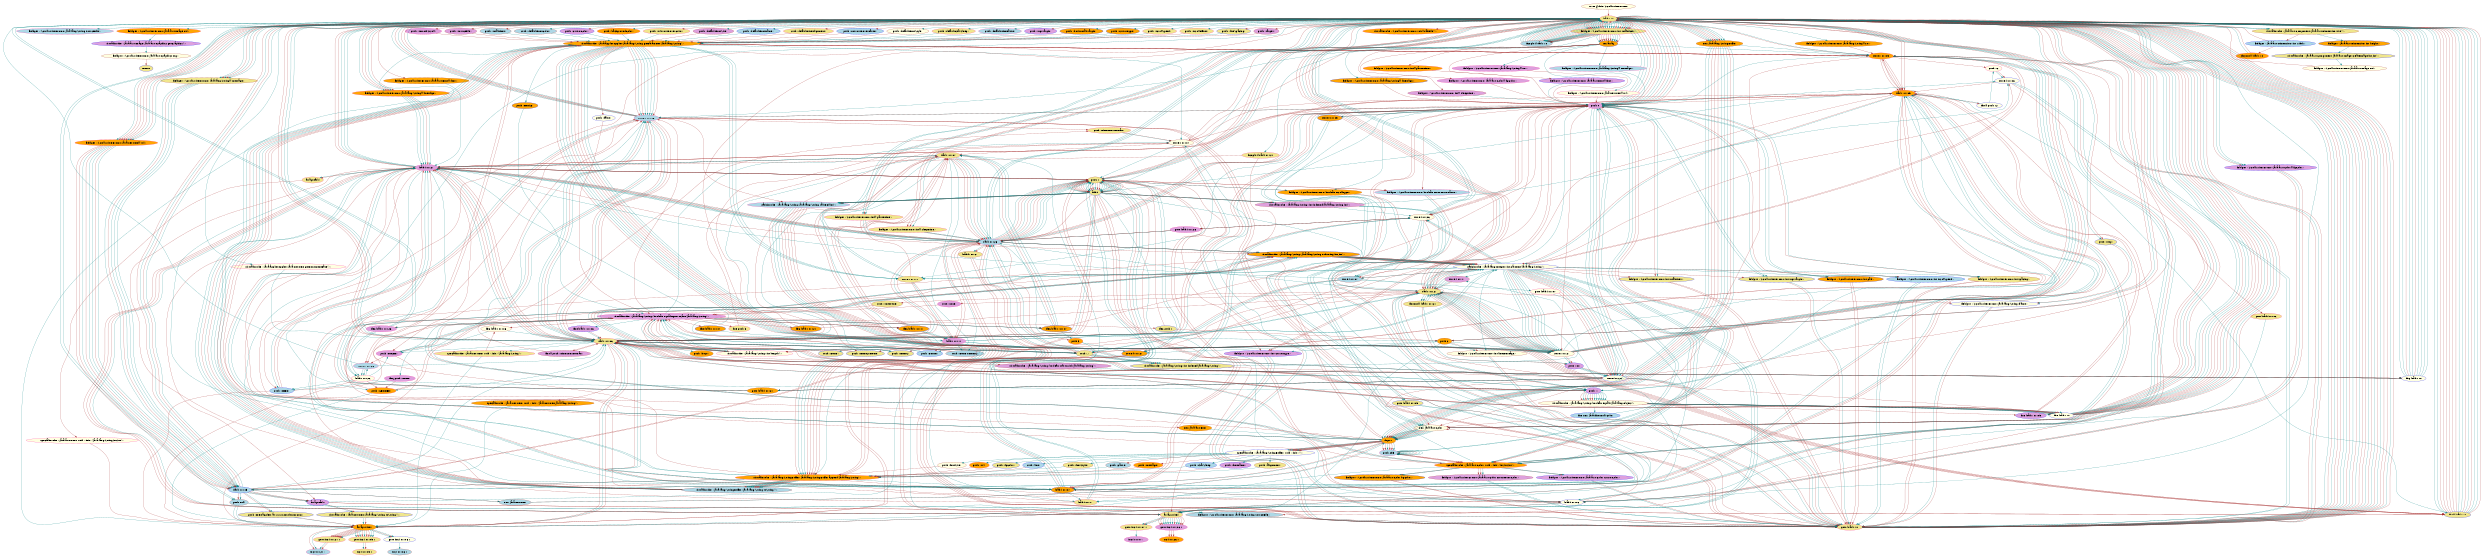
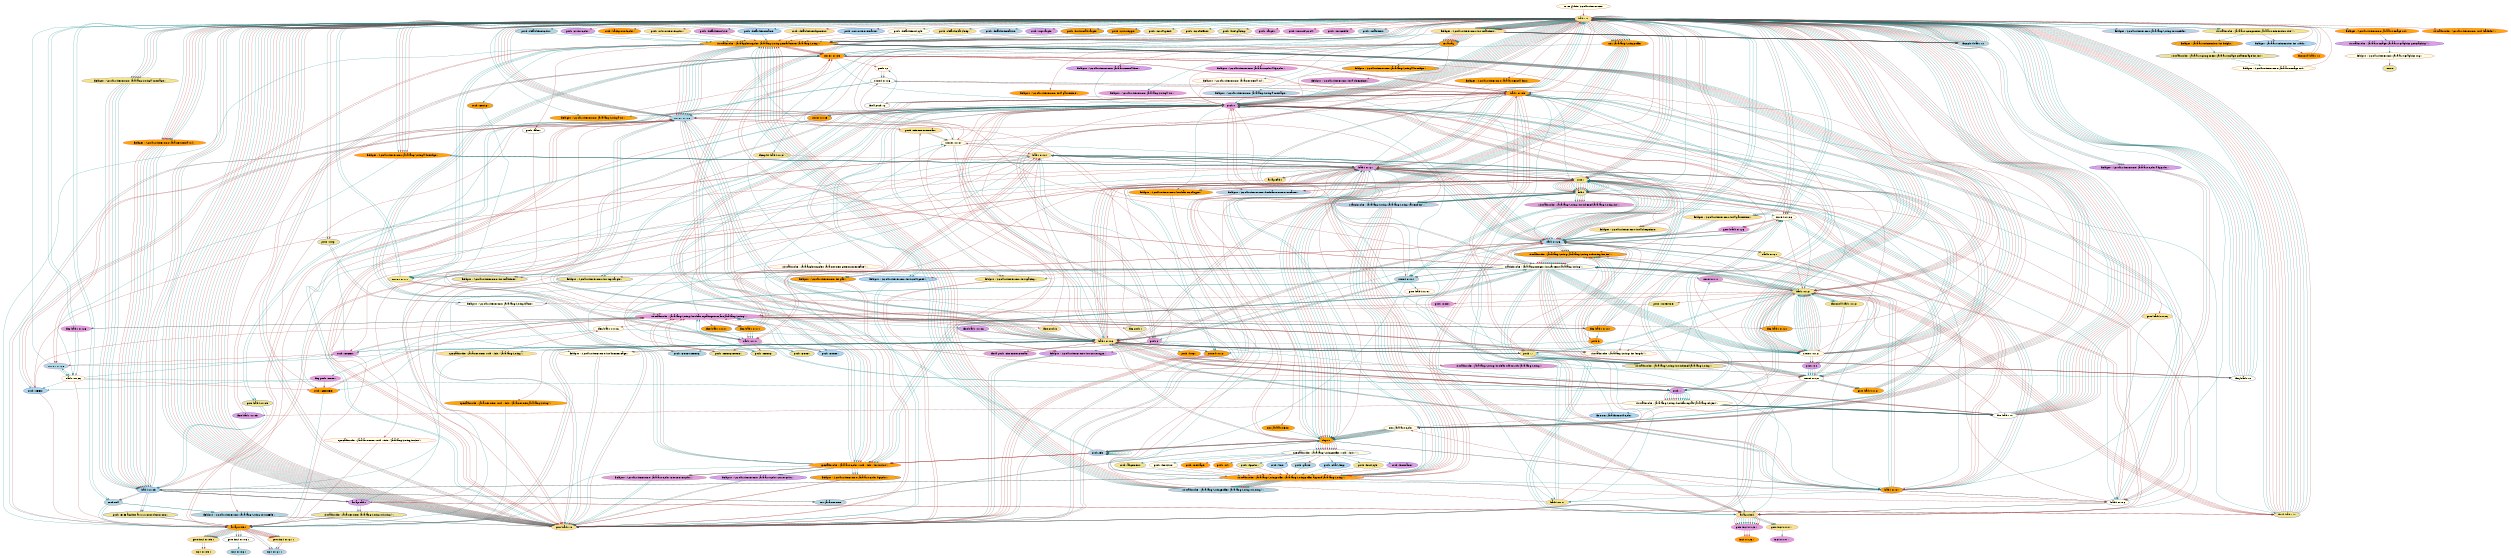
edge "push 0" -> "store.i $r106": now "push 0" -> "fieldget <ScrollWriterPromo: java.lang.String[] str>"
edge "load.i $r121" -> "load.r $r126": now "fieldget <ScrollWriterPromo: java.lang.String[] lineAlign>" -> "load.r $r126"
node "push 2": fillcolor orange -> plum
